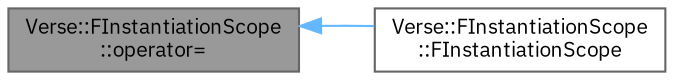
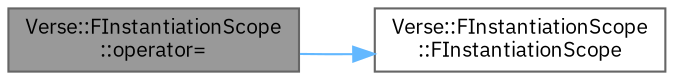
edge "Verse::FInstantiationScope ::FInstantiationScope" -> "Verse::FInstantiationScope ::operator=": reversed
